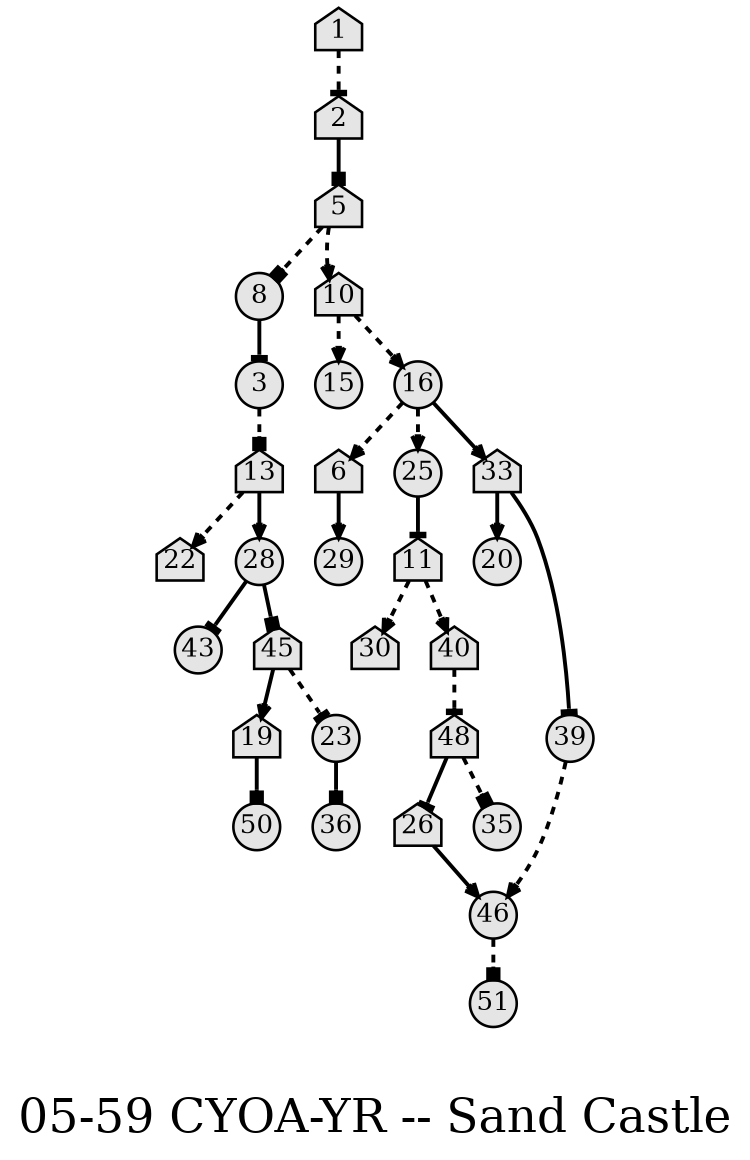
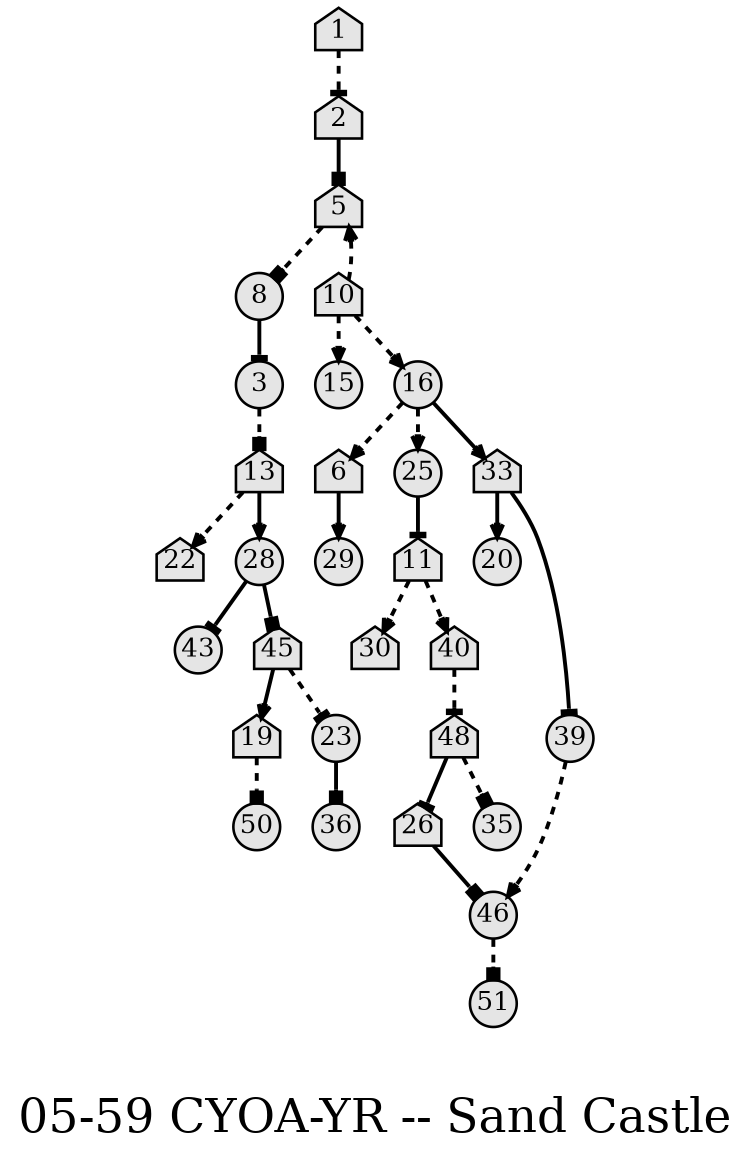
edge "5" -> "10": reversed
edge "19" -> "50": style solid -> dashed
edge "26" -> "46": arrowhead vee -> box
